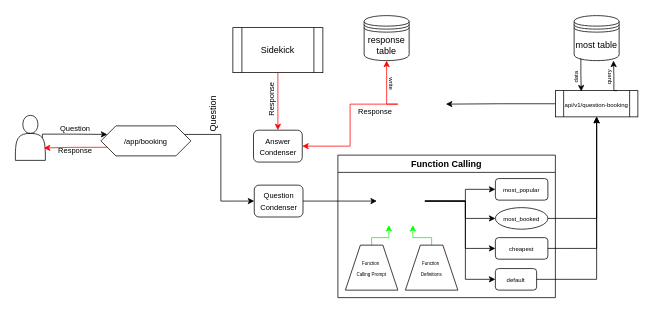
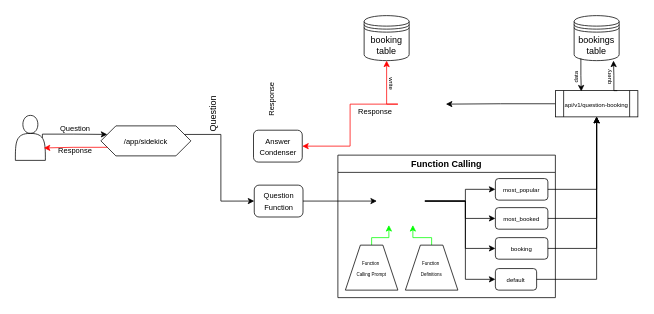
node "response table": label "response table" -> "booking table"
node "most table": label "most table" -> "bookings table"
node "Sidekick": removed
edge "Sidekick" -> "Answer Condenser": removed
node "/app/booking": label "/app/booking" -> "/app/sidekick"
edge "most_popular" -> "api/v1/question-booking": added
node "Question Condenser": label "Question Condenser" -> "Question Function"
node "most_booked": shape ellipse -> rounded rectangle
node "cheapest": label "cheapest" -> "booking"
